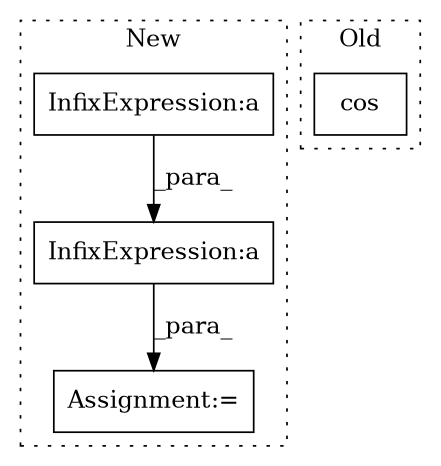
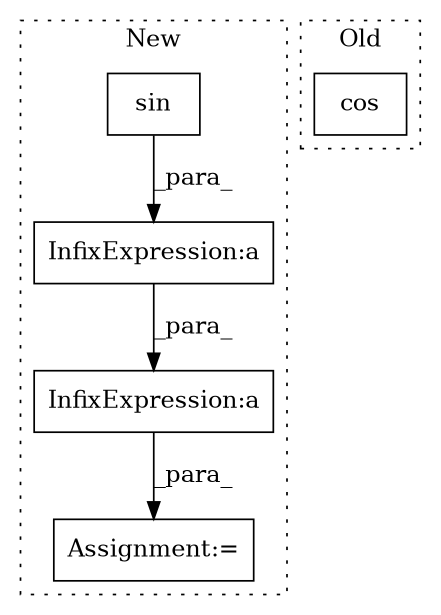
node "sin": added
